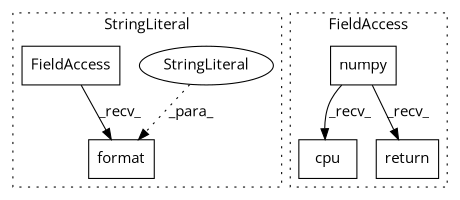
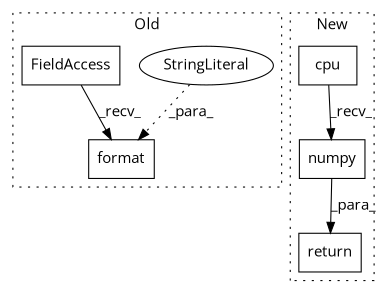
cluster "StringLiteral": label "StringLiteral" -> "Old"
cluster "FieldAccess": label "FieldAccess" -> "New"
edge "numpy" -> "cpu": reversed
edge "numpy" -> "return": label "_recv_" -> "_para_"
